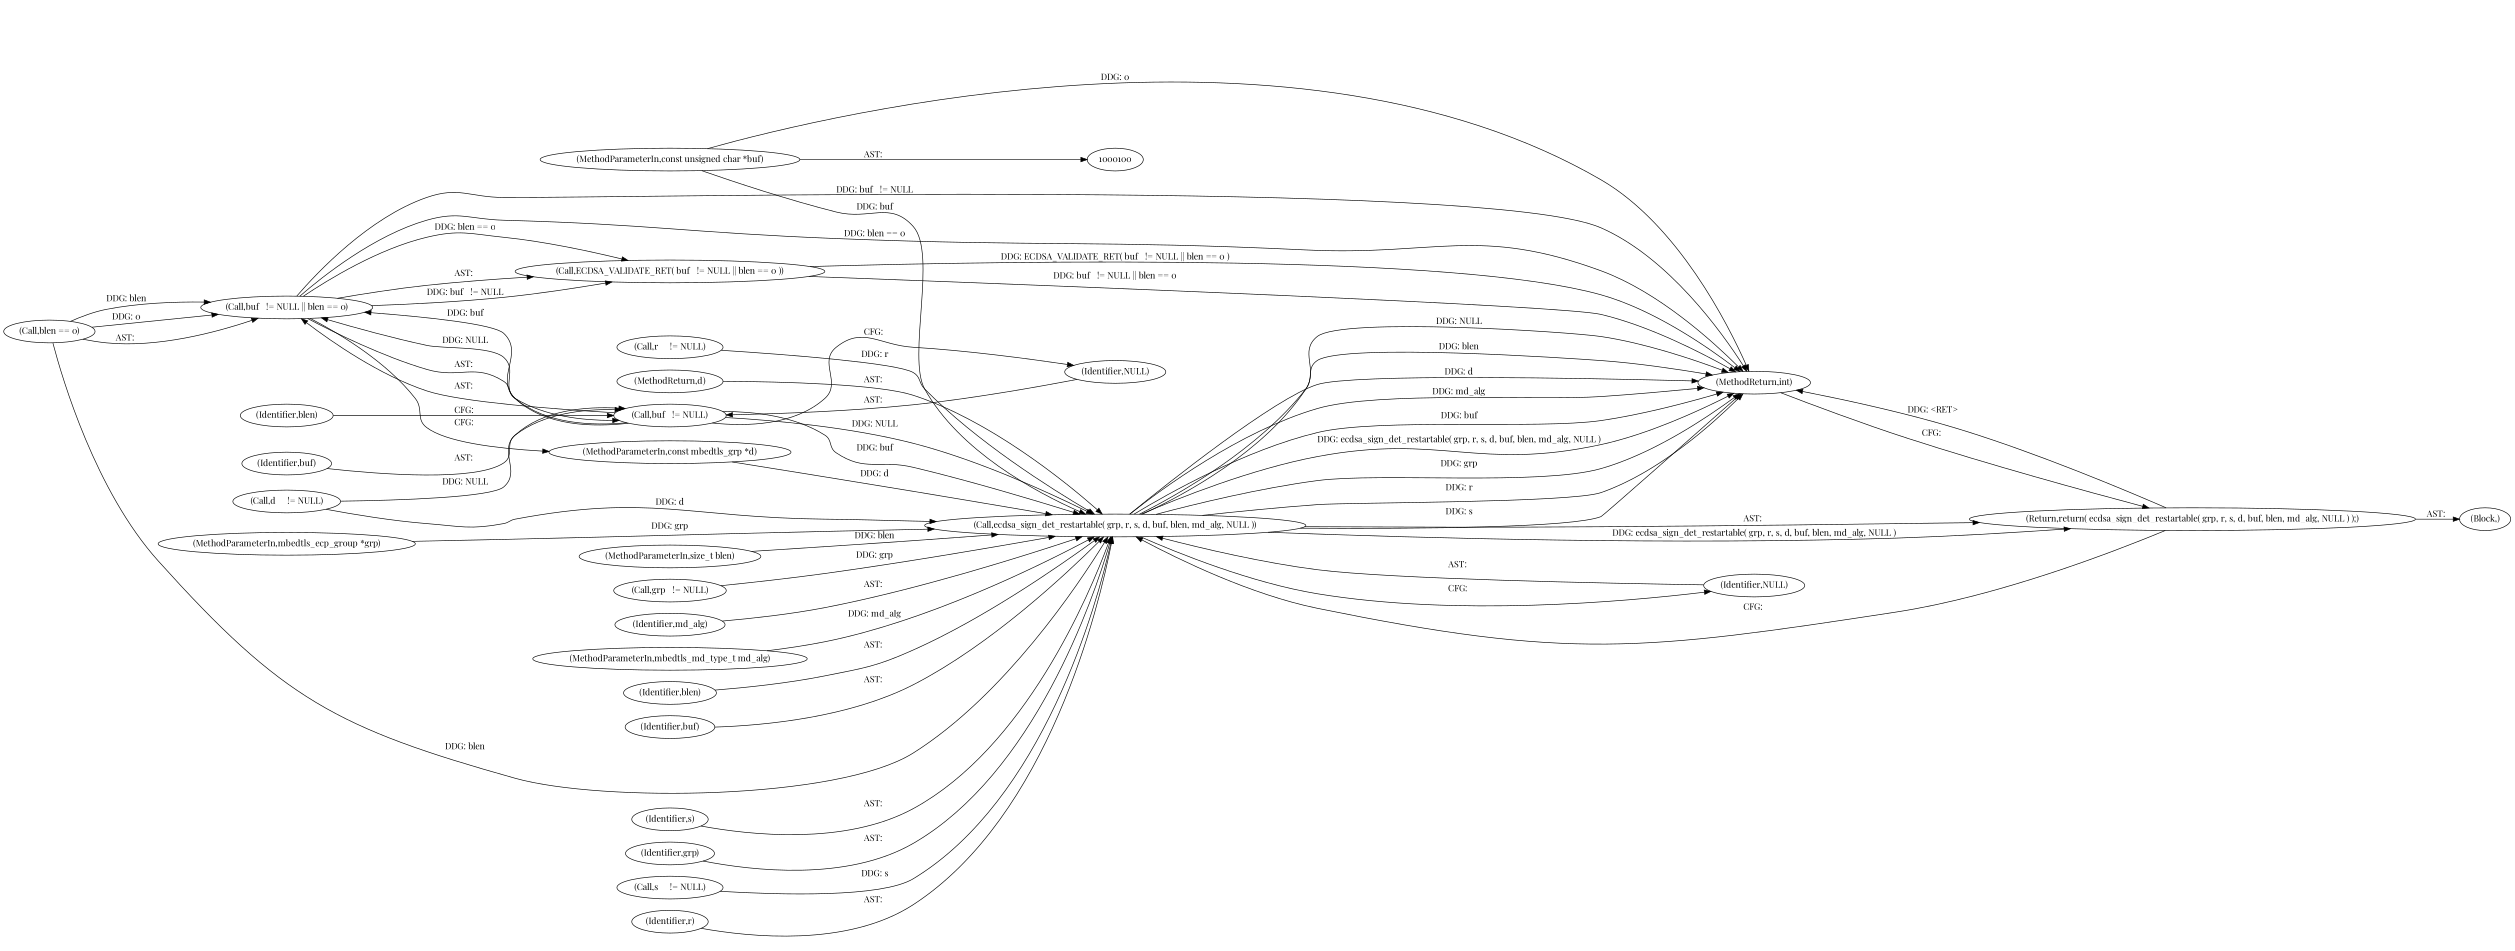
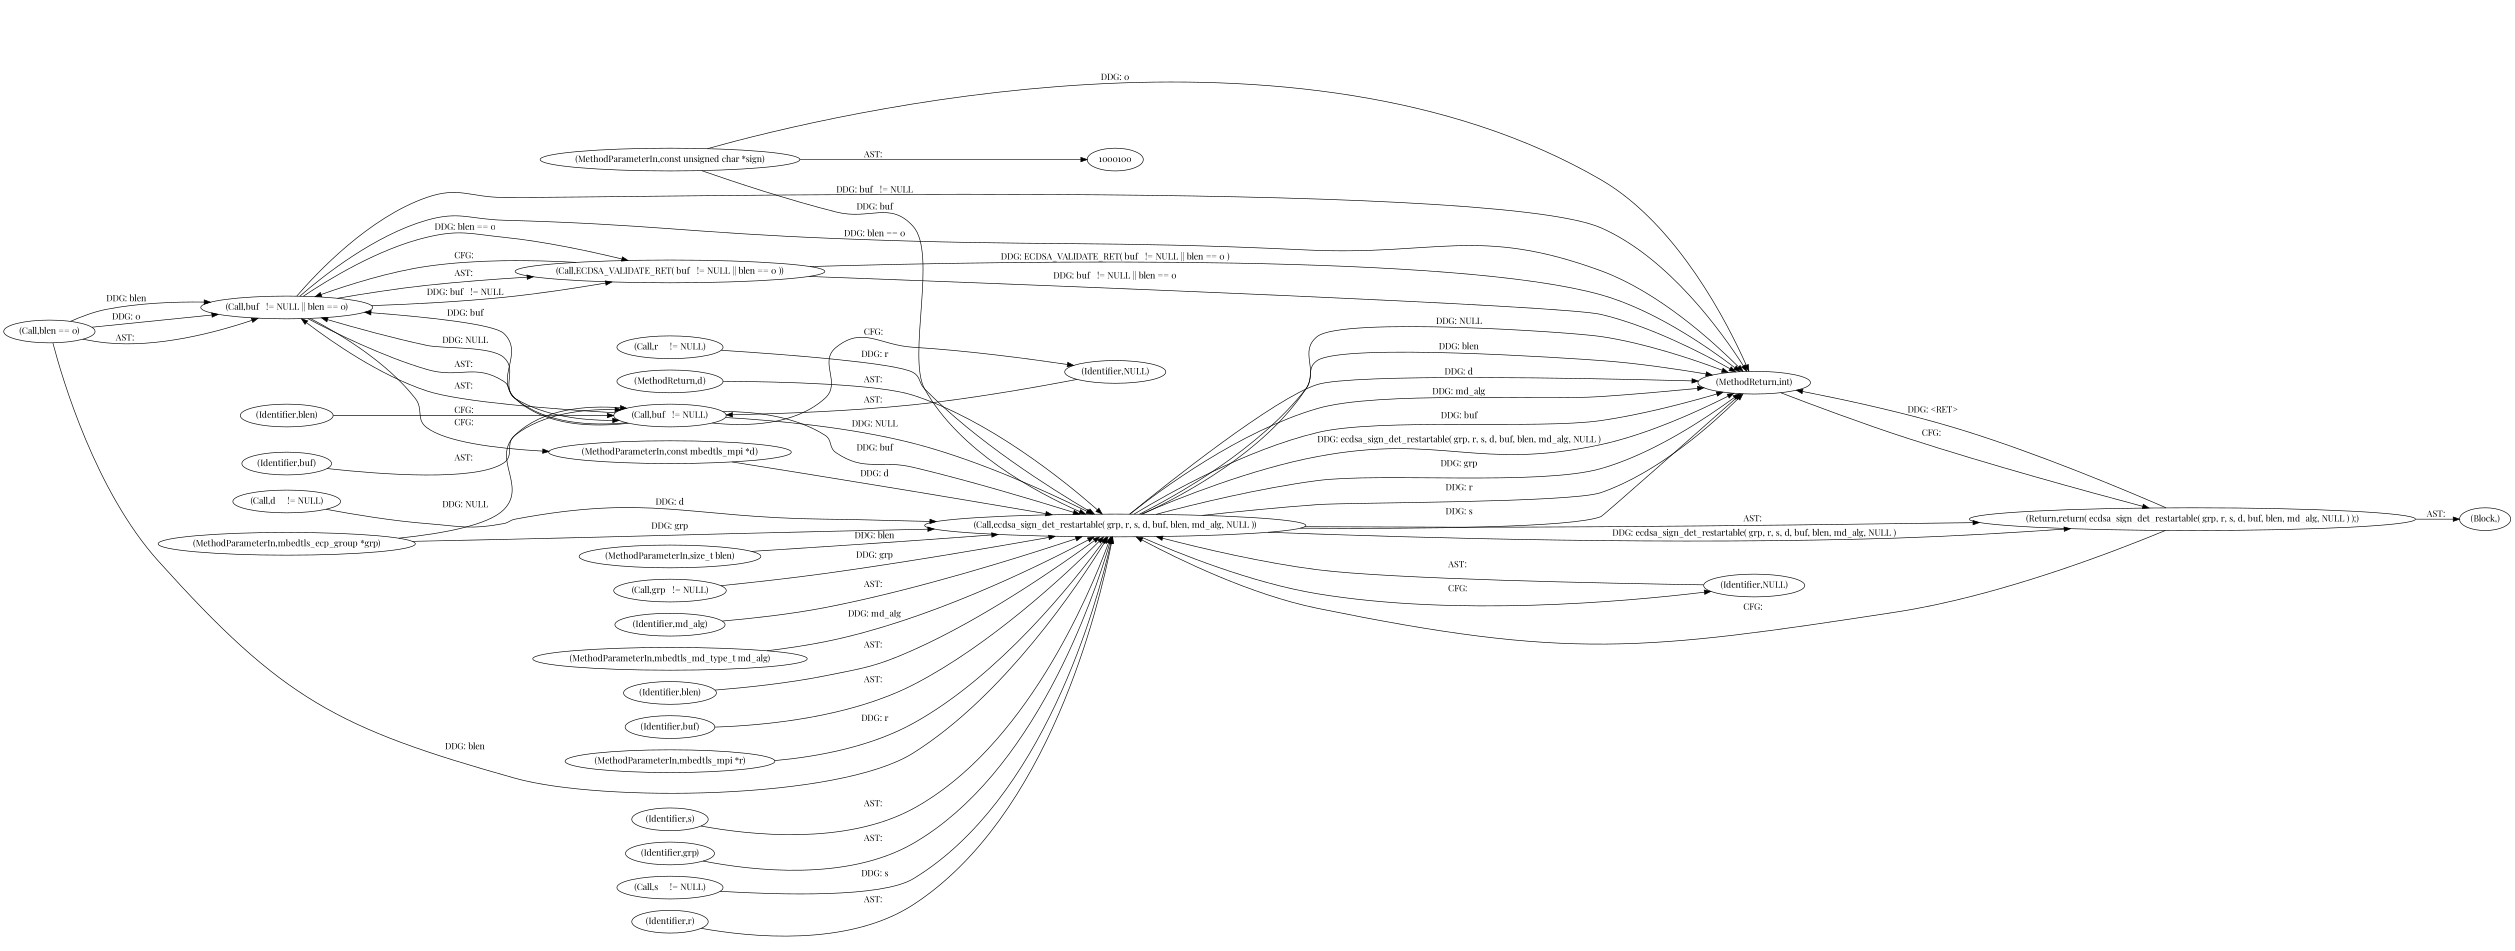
node "(MethodParameterIn,const unsigned char *buf)": label "(MethodParameterIn,const unsigned char *buf)" -> "(MethodParameterIn,const unsigned char *sign)"
edge "(Call,ECDSA_VALIDATE_RET( buf   != NULL || blen == 0 ))" -> "(Call,buf   != NULL || blen == 0)": added, label "CFG:"
node "(MethodParameterIn,const mbedtls_grp *d)": label "(MethodParameterIn,const mbedtls_grp *d)" -> "(MethodParameterIn,const mbedtls_mpi *d)"
edge "(Call,d     != NULL)" -> "(Call,buf   != NULL)": now "(MethodParameterIn,mbedtls_ecp_group *grp)" -> "(Call,buf   != NULL)"
node "(MethodParameterIn,mbedtls_mpi *r)": added
